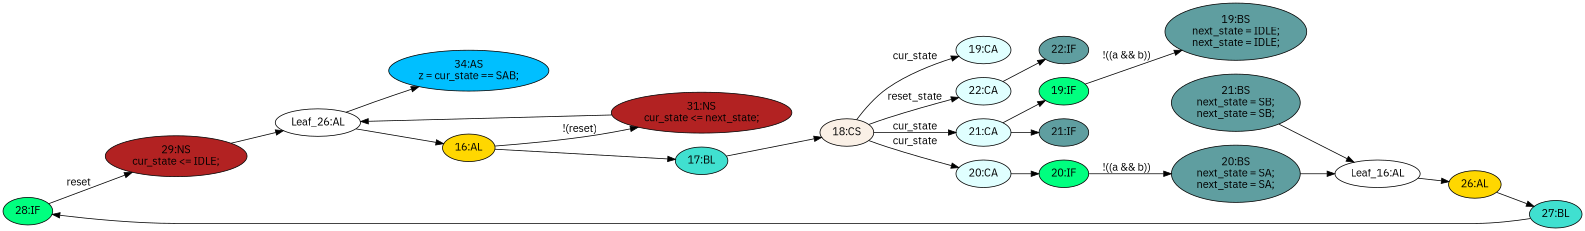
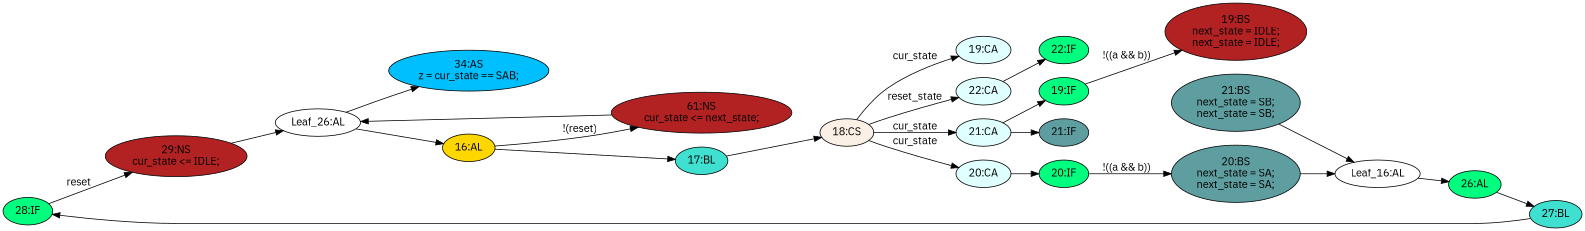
node "19:BS next_state = IDLE; next_state = IDLE;": fillcolor cadetblue -> firebrick
node "22:IF": fillcolor cadetblue -> springgreen
node "31:NS cur_state <= next_state;": label "31:NS cur_state <= next_state;" -> "61:NS cur_state <= next_state;"
node "26:AL": fillcolor gold -> springgreen
